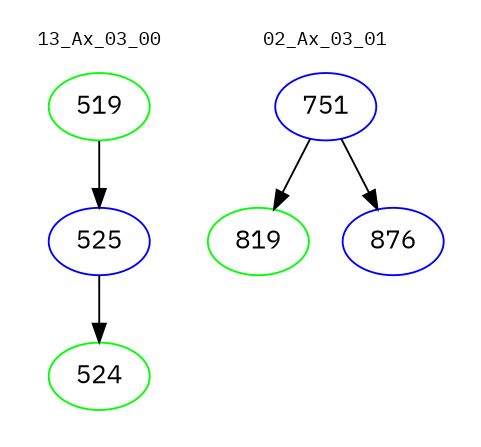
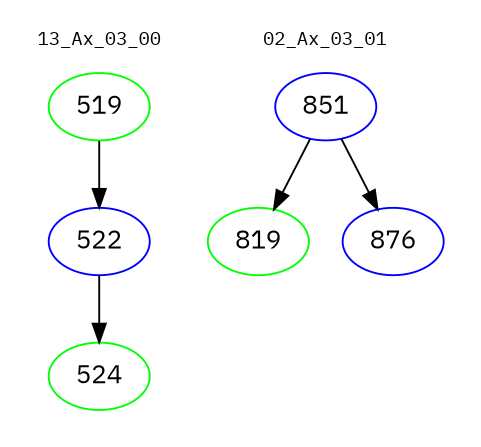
node "751": label "751" -> "851"
node "525": label "525" -> "522"
